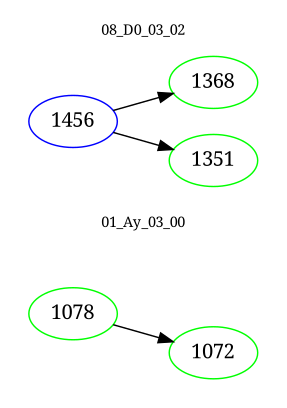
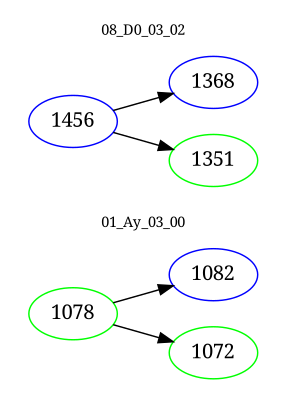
node "1368": color green -> blue
node "1082": added
